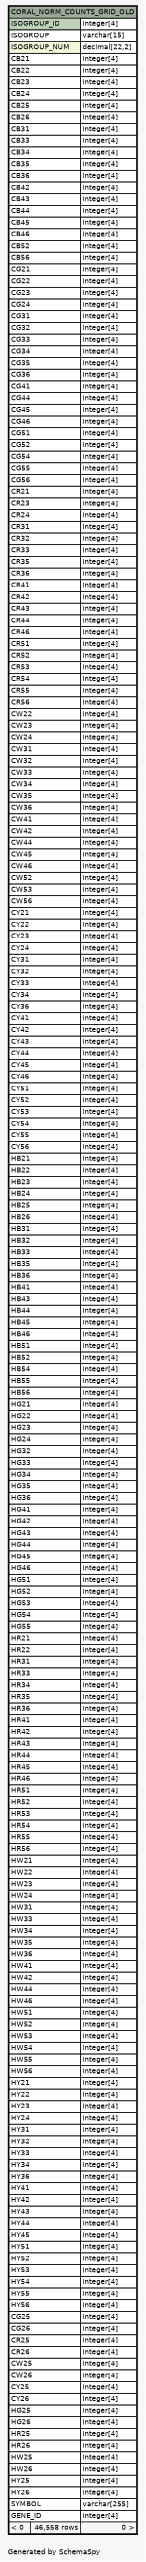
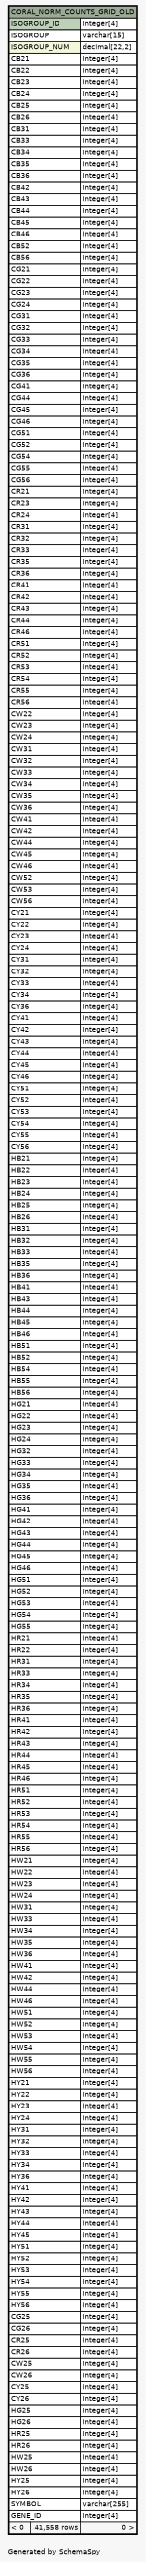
node "CORAL_NORM_COUNTS_GRID_OLD": text "46,558 rows" -> "41,558 rows"
